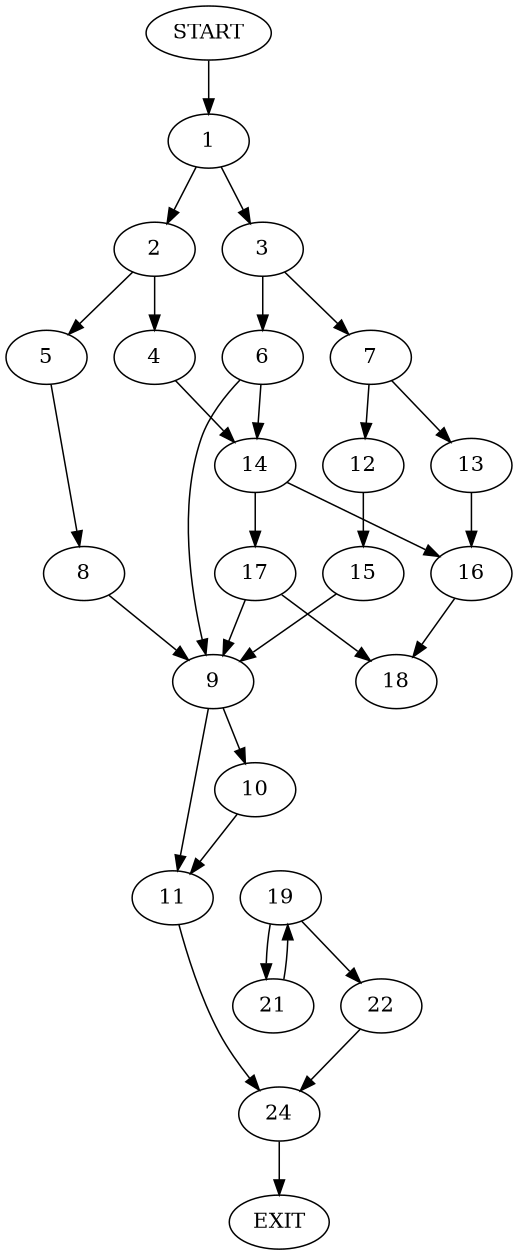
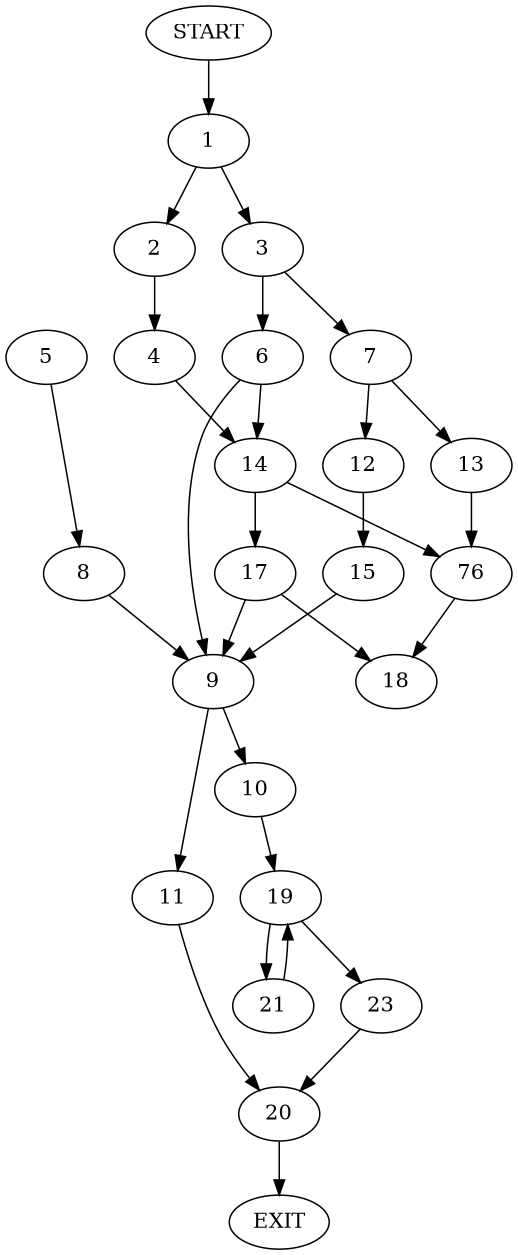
edge "2" -> "5": removed
node "16": label "16" -> "76"
edge "10" -> "11": now "10" -> "19"
node "22": label "22" -> "23"
node "24": label "24" -> "20"
